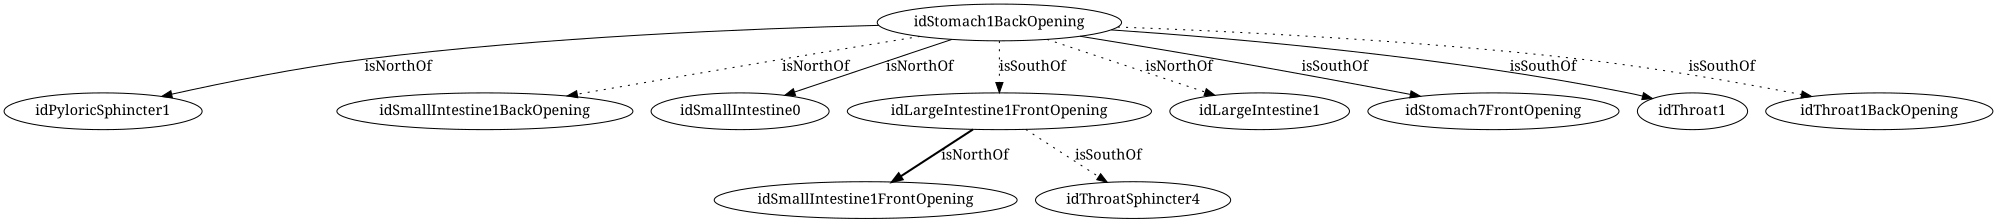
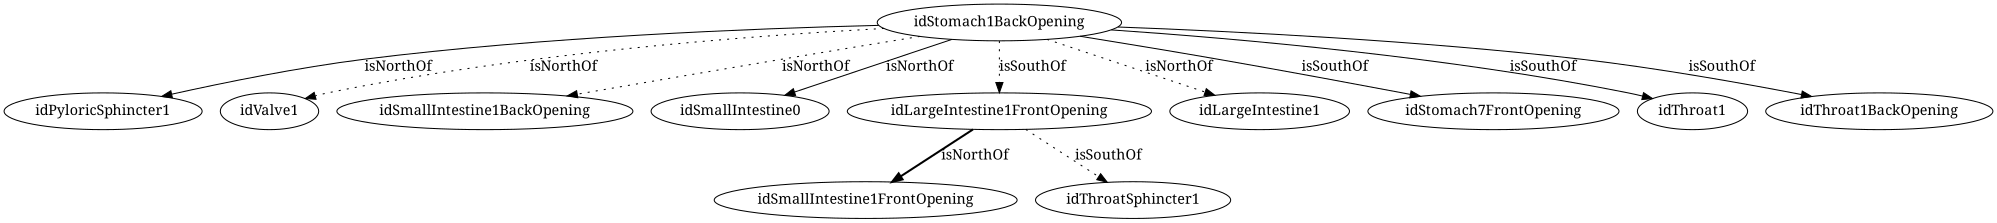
edge "idStomach1BackOpening" -> "idThroat1BackOpening": style dotted -> solid
node "idValve1": added
node "idThroatSphincter4": label "idThroatSphincter4" -> "idThroatSphincter1"
